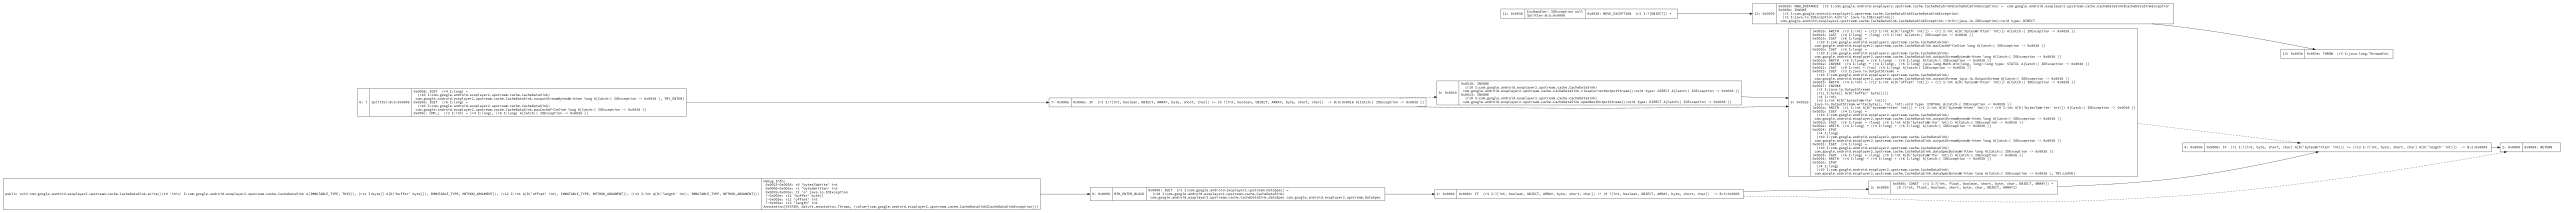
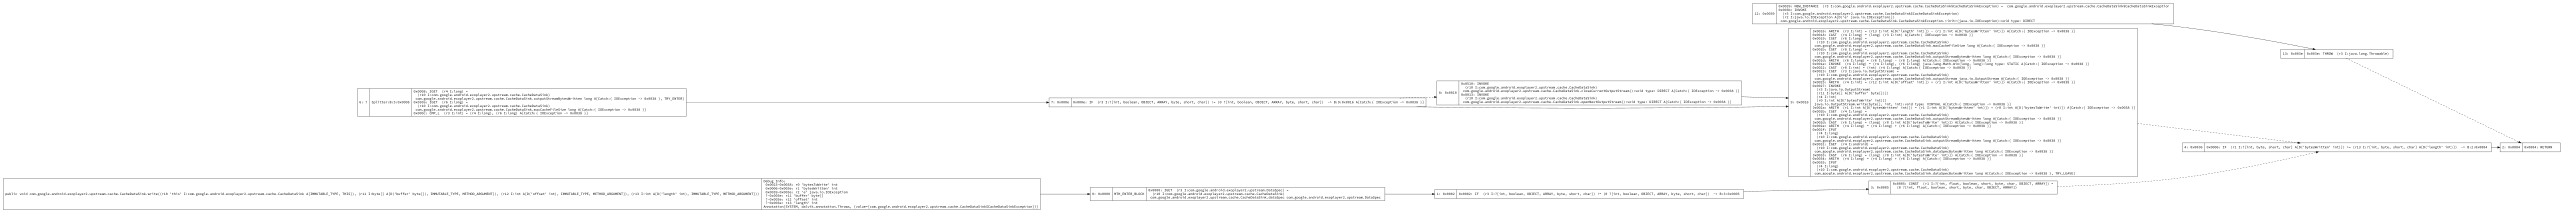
node "11: 0x0038": removed
node "9: 0x0016": text "0x0031: IGET  (r4 I:long) =" -> "0x0031: IGET  (r4 I:android) ="
edge "3: 0x0005" -> "4: 0x0006": style solid -> dashed
edge "1: 0x0002" -> "2: 0x0004": now "13: 0x003e" -> "2: 0x0004"
